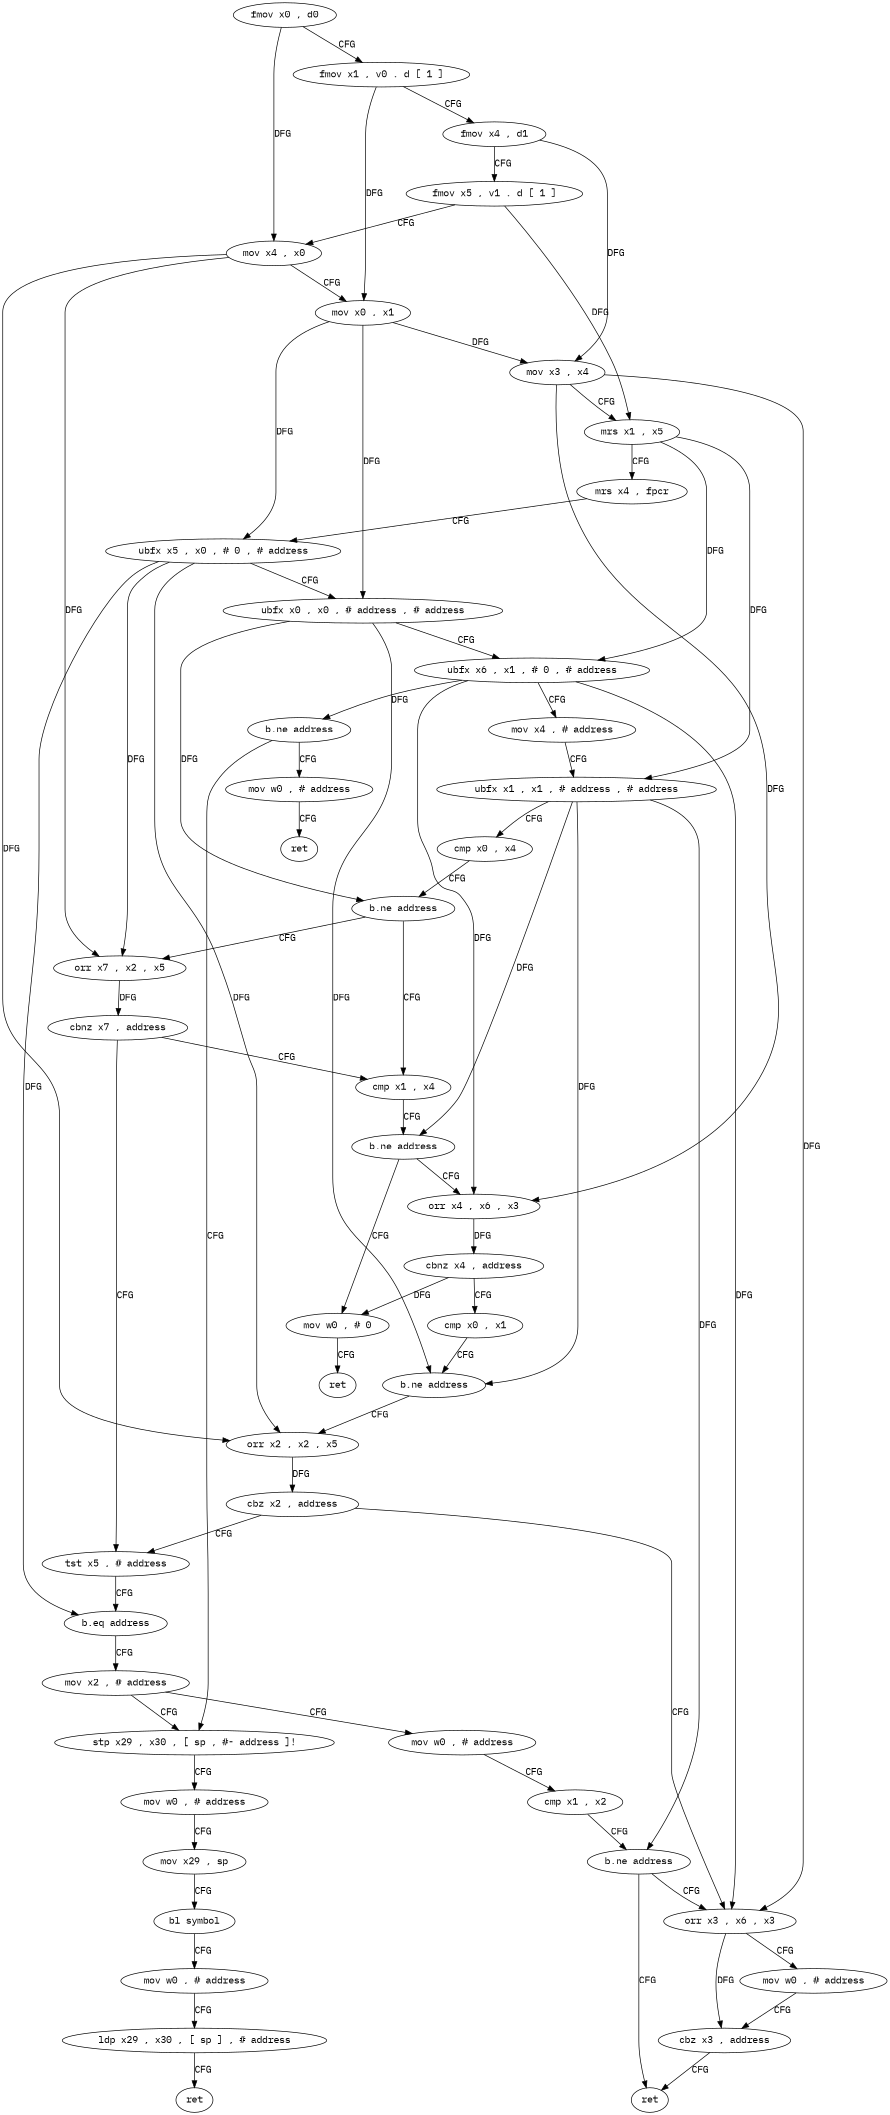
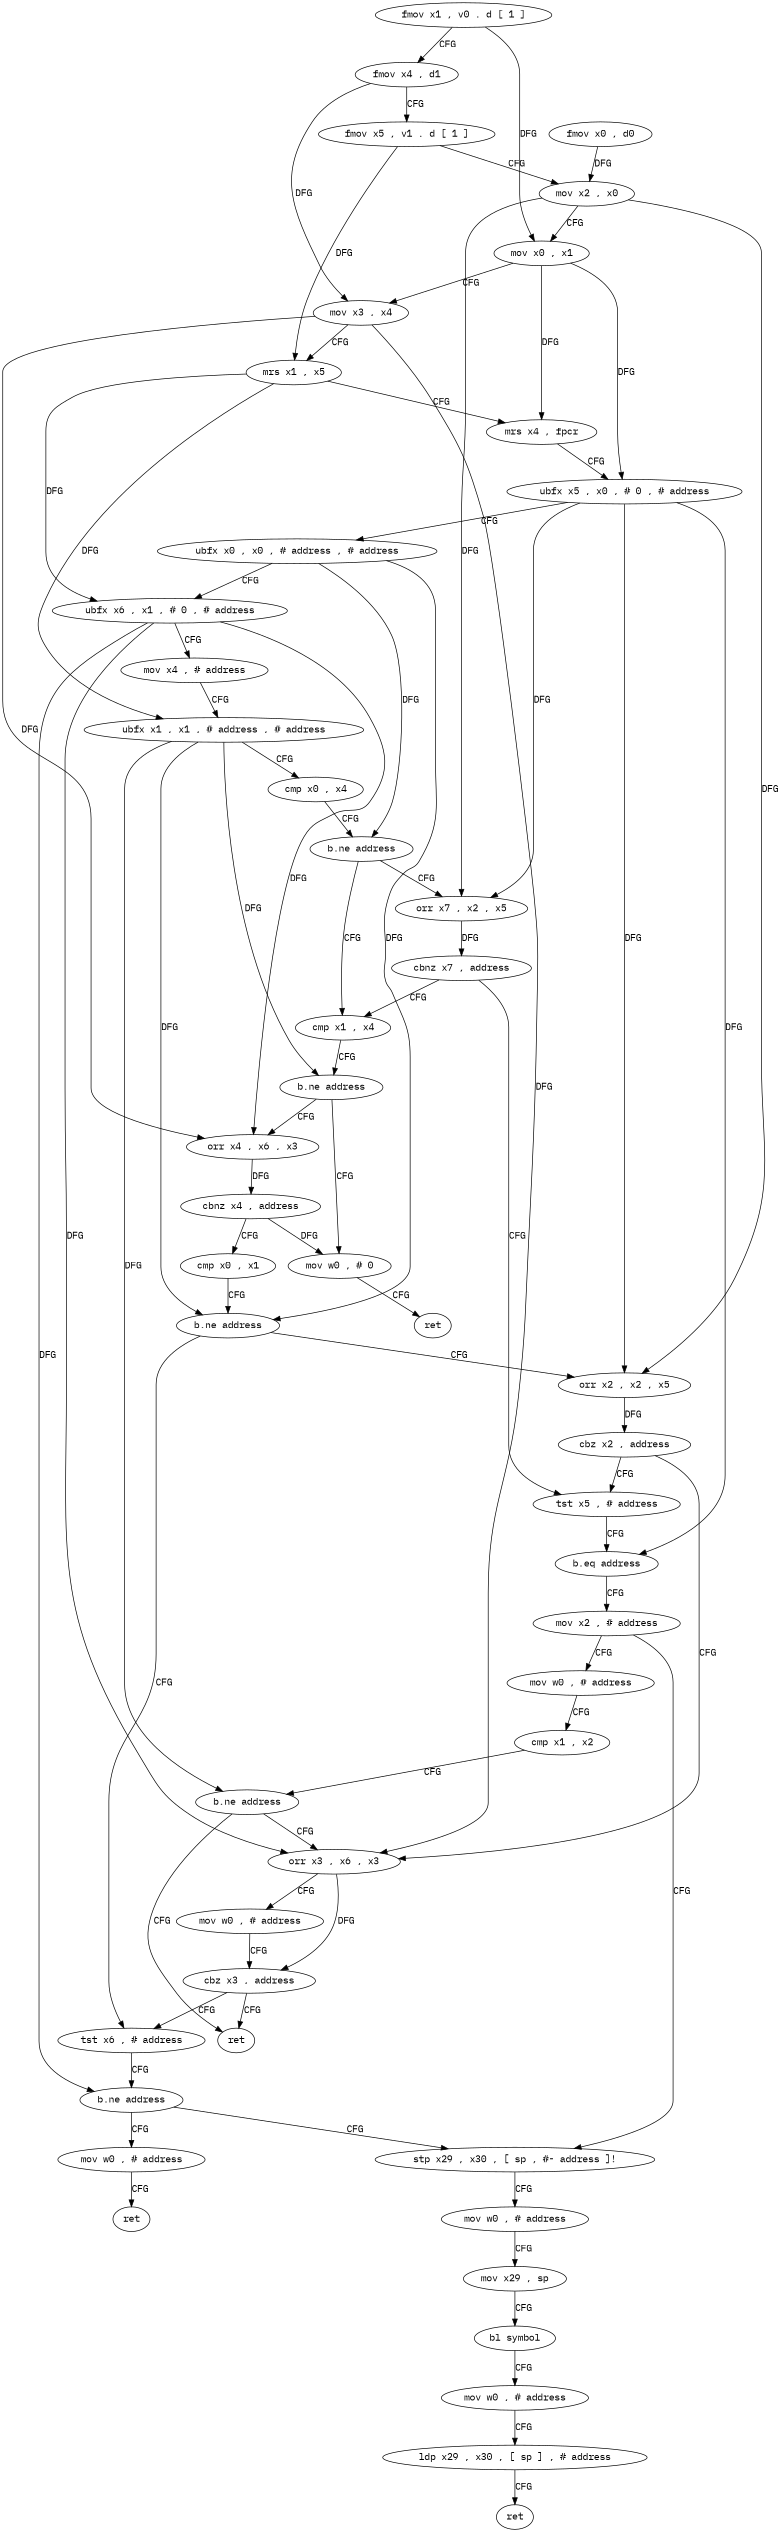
edge "fmov x0 , d0" -> "fmov x1 , v0 . d [ 1 ]": removed, label "CFG"
node "mov x4 , x0": label "mov x4 , x0" -> "mov x2 , x0"
edge "mov x0 , x1" -> "mov x3 , x4": label "DFG" -> "CFG"
edge "mov x0 , x1" -> "ubfx x0 , x0 , # address , # address": now "mov x0 , x1" -> "mrs x4 , fpcr"
node "tst x6 , # address": added
